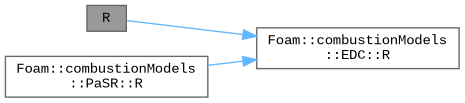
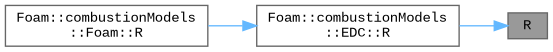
edge "R" -> "Foam::combustionModels ::EDC::R": reversed
node "Foam::combustionModels ::PaSR::R": label "Foam::combustionModels ::PaSR::R" -> "Foam::combustionModels ::Foam::R"
